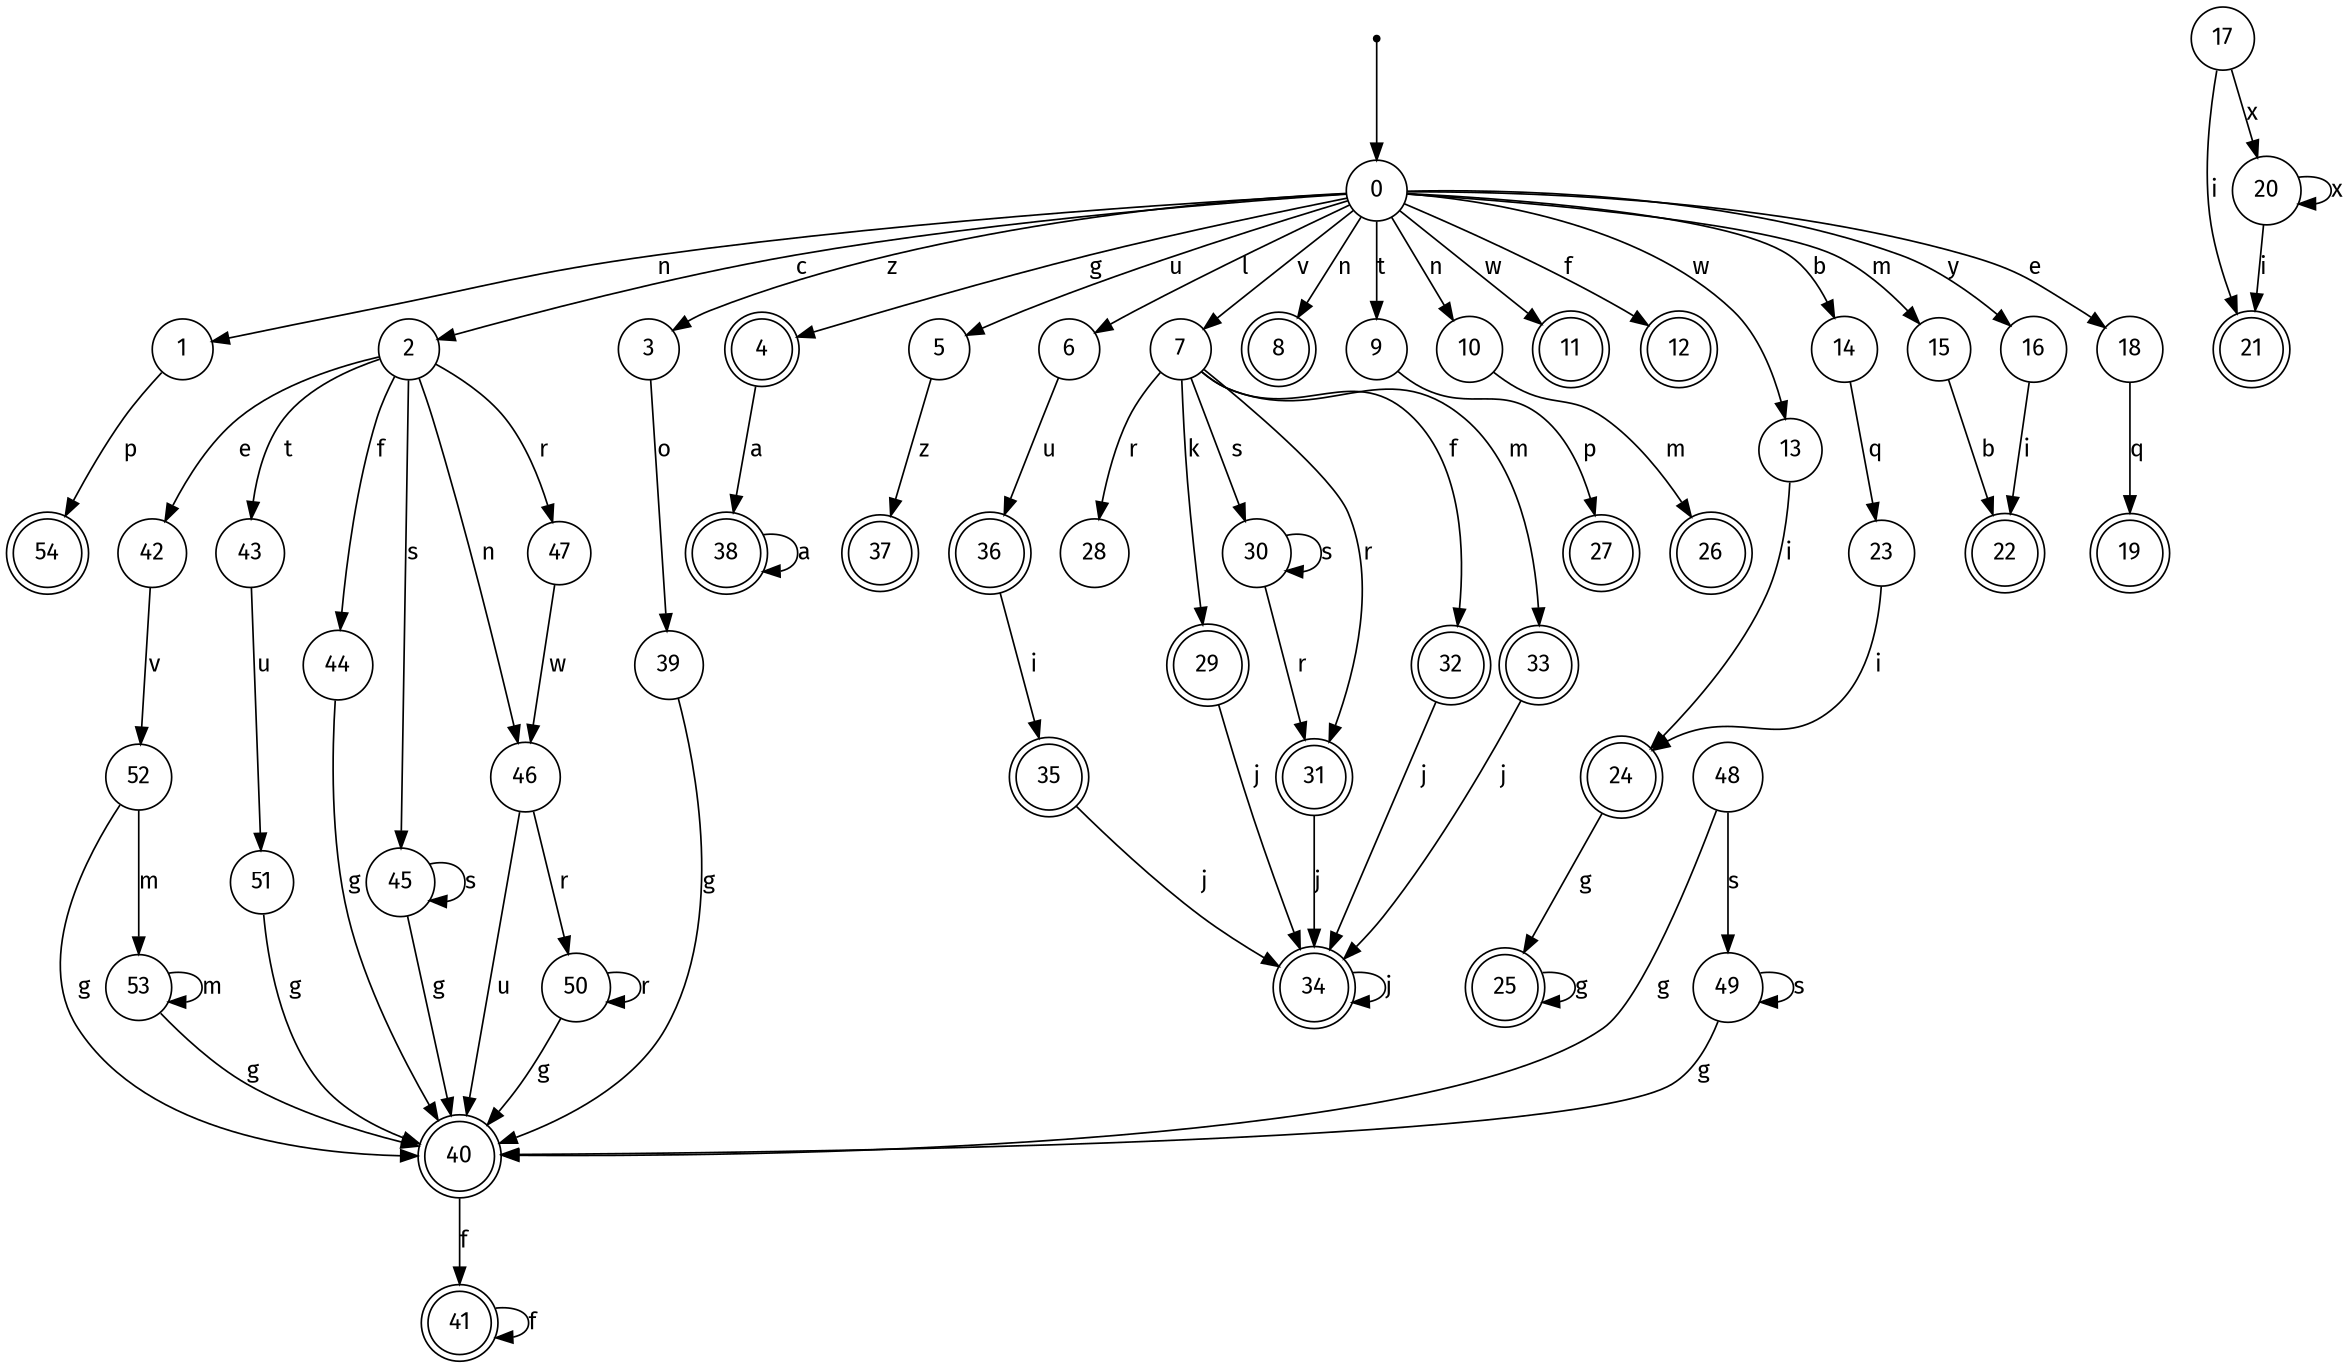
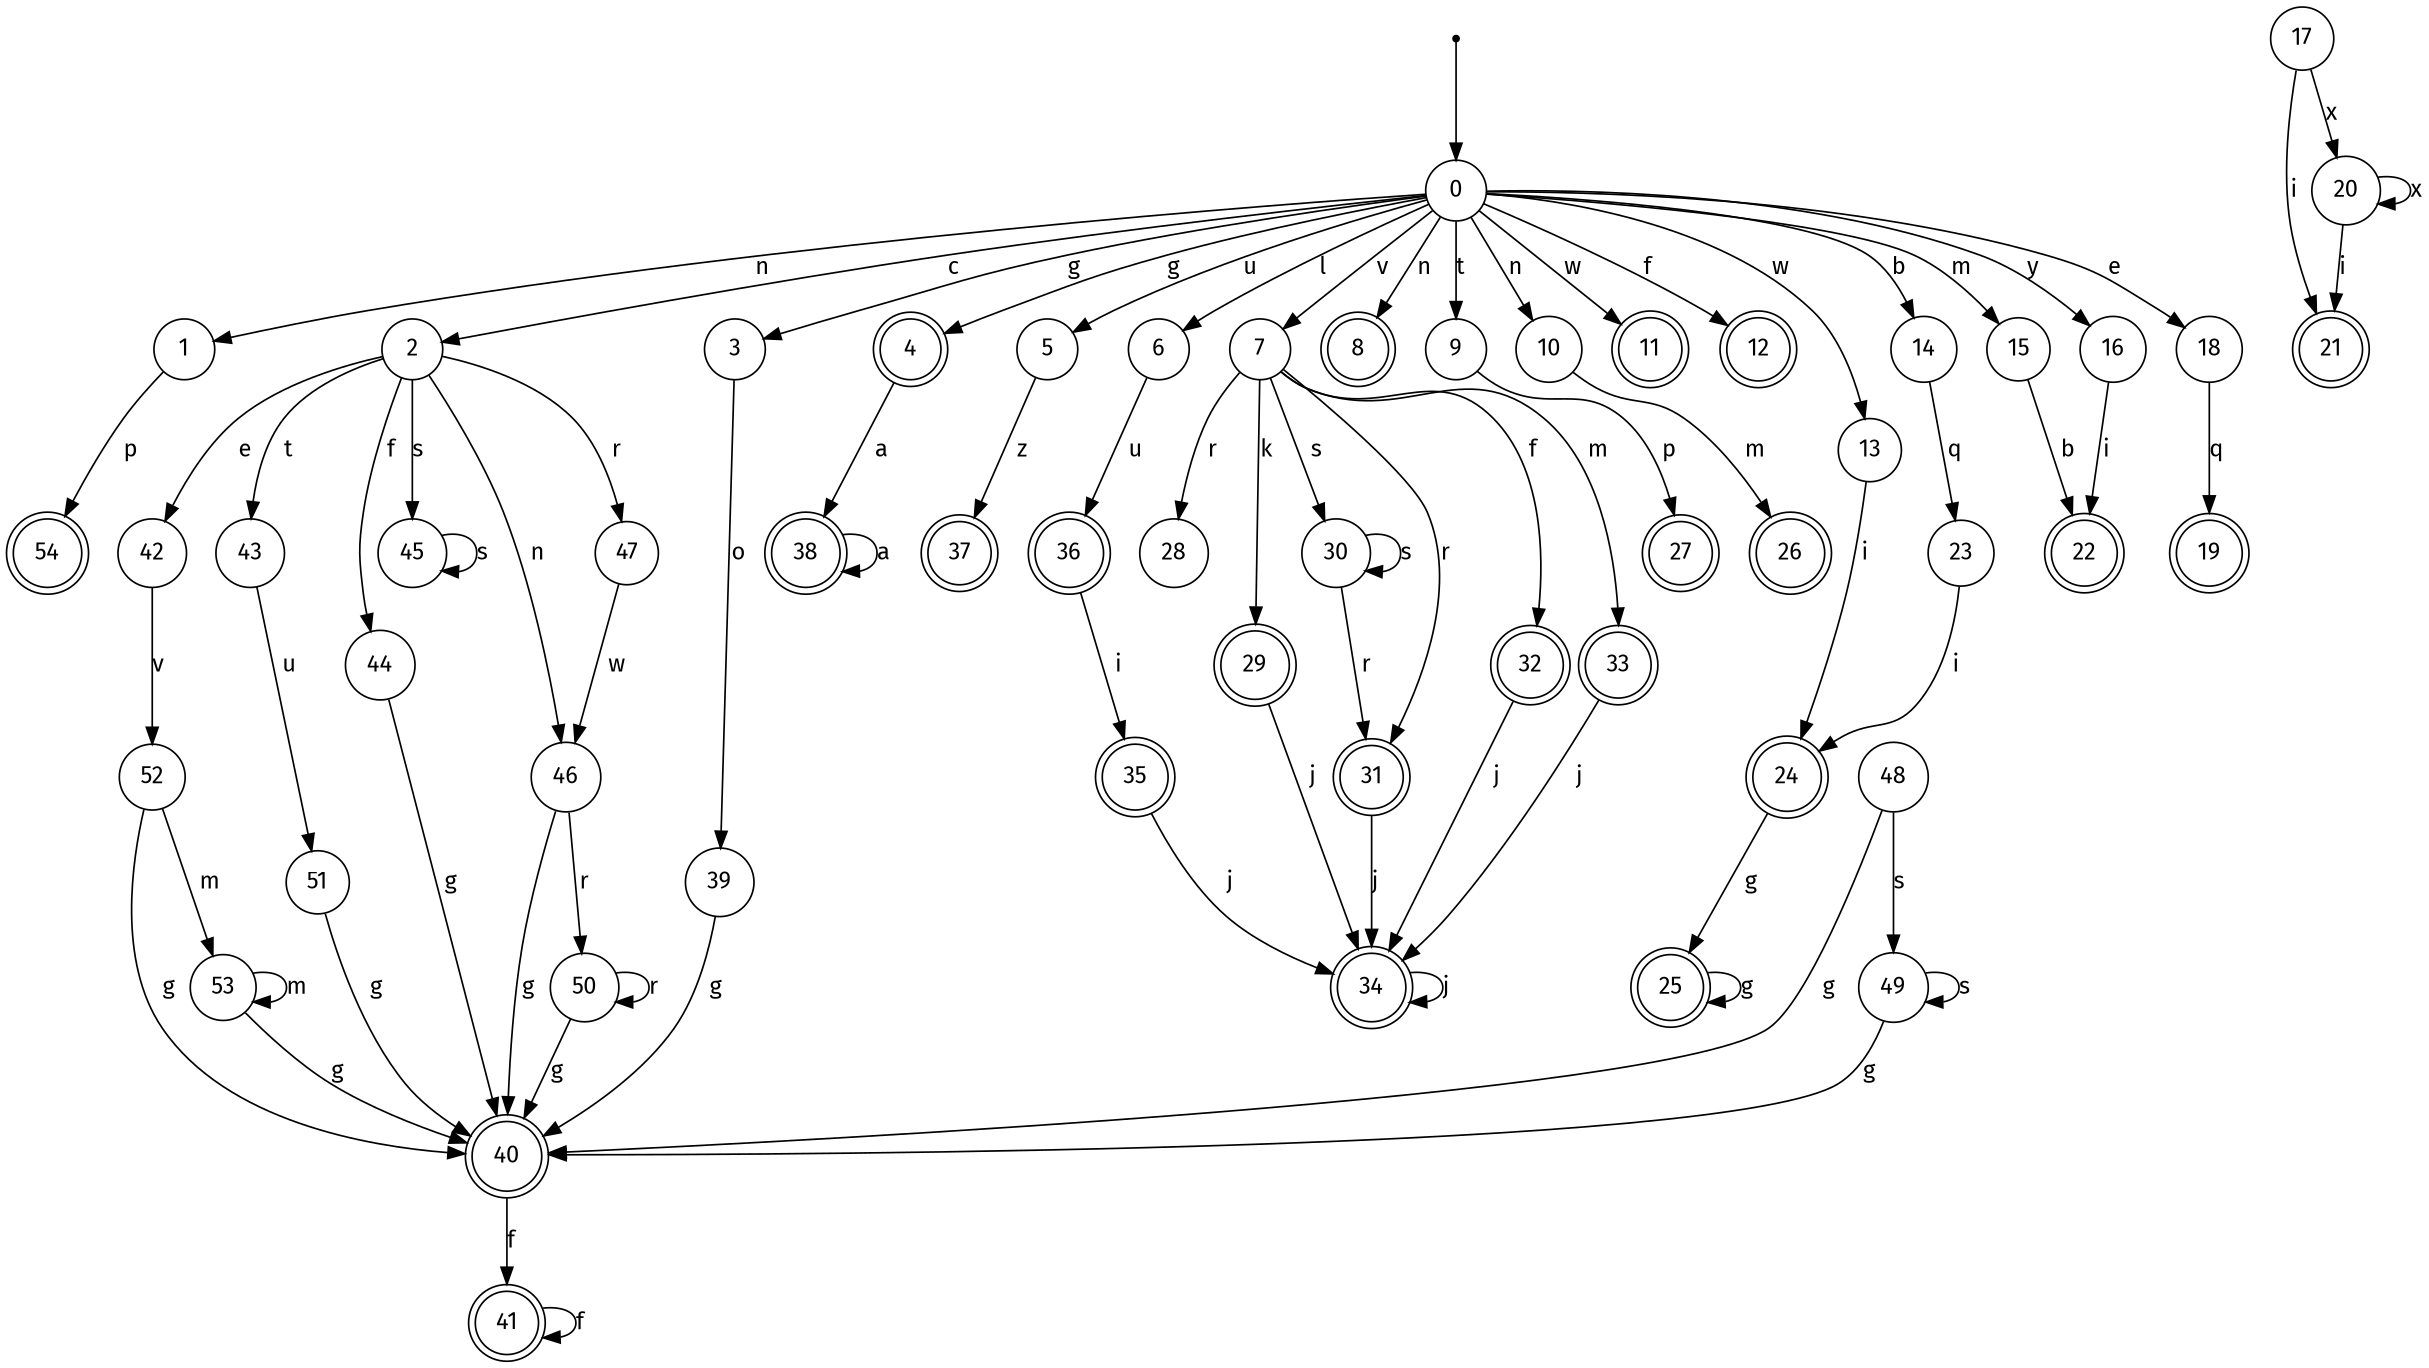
edge "0" -> "3": label "z" -> "g"
edge "46" -> "40": label "u" -> "g"
edge "45" -> "40": removed, label "g"
